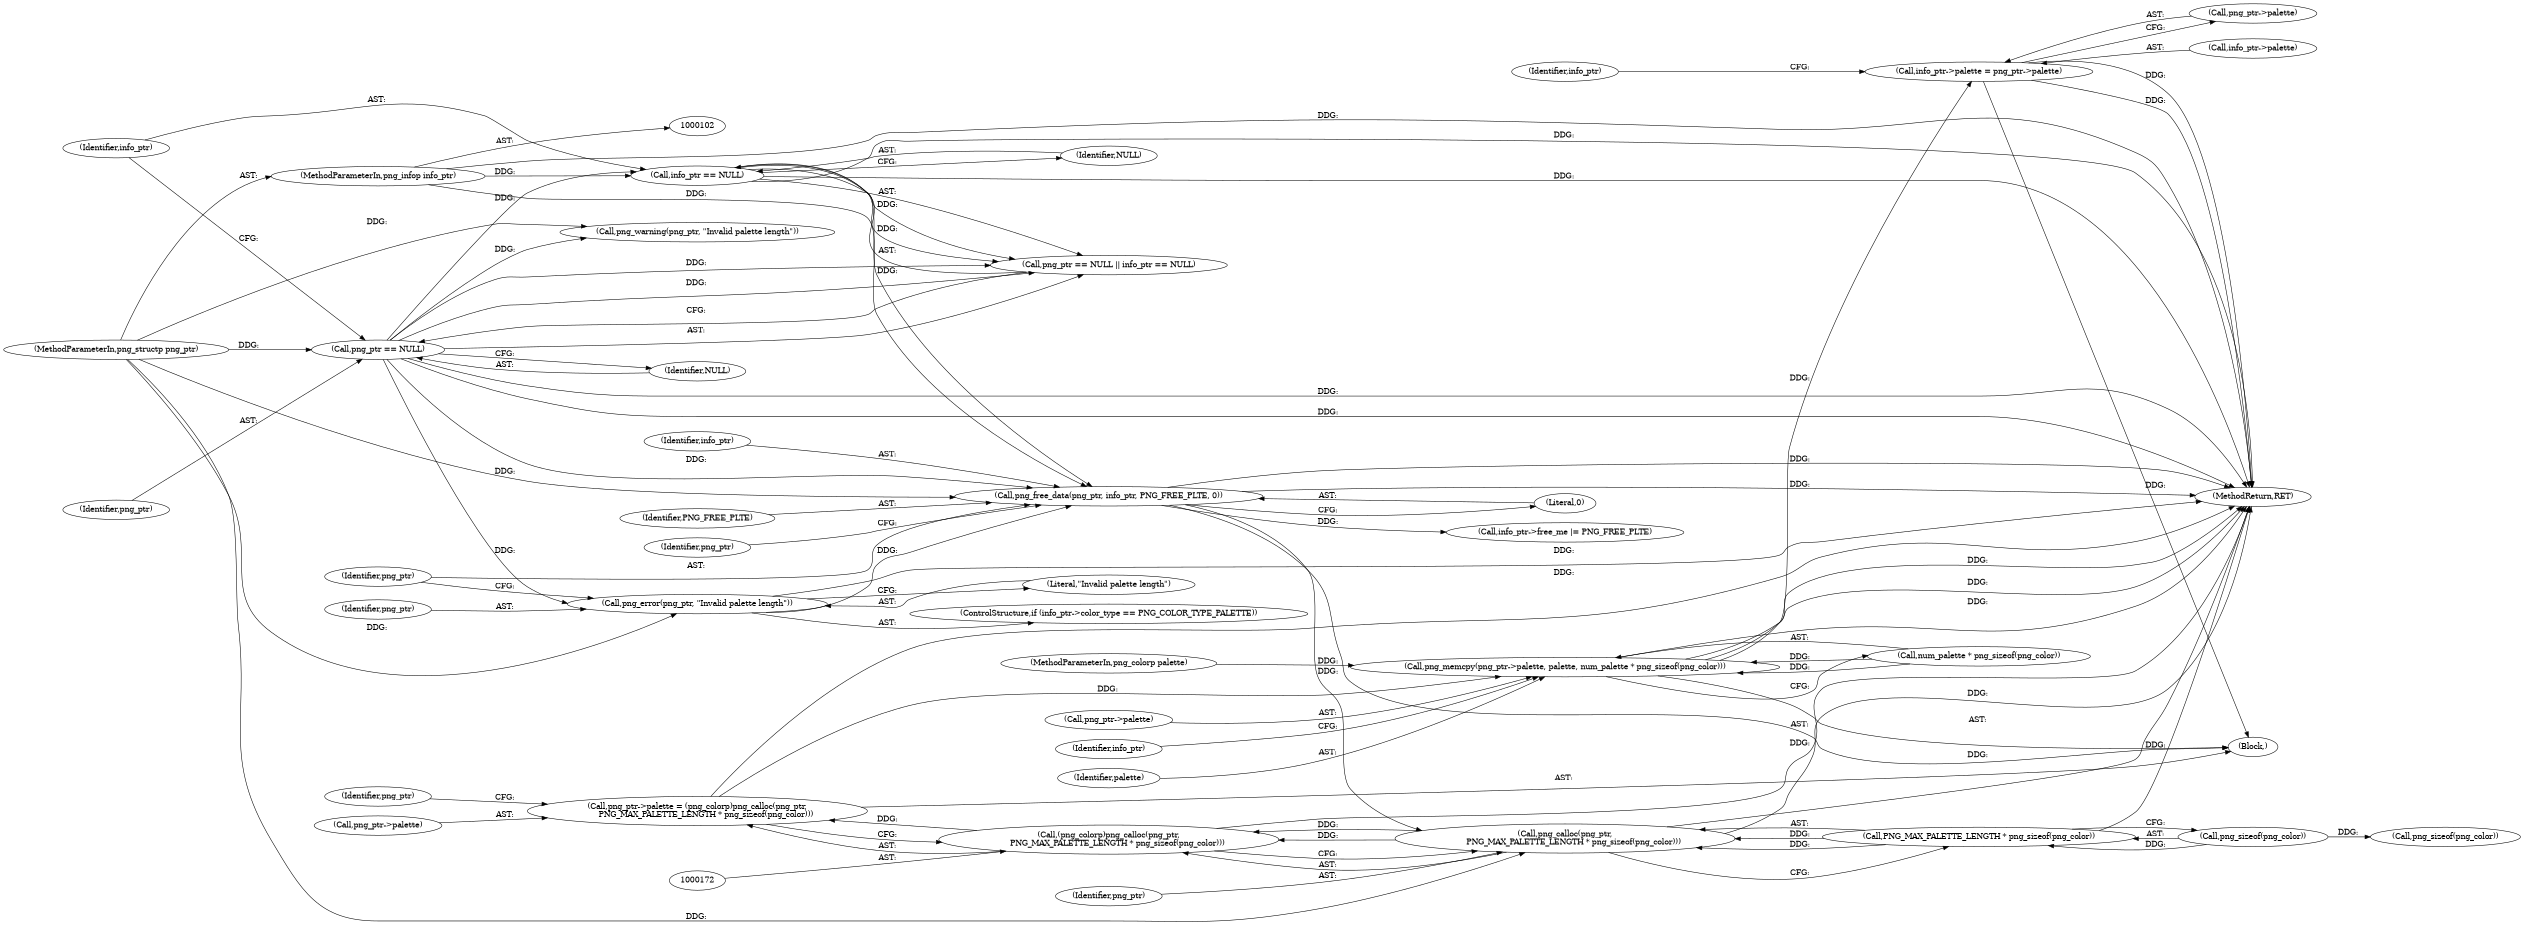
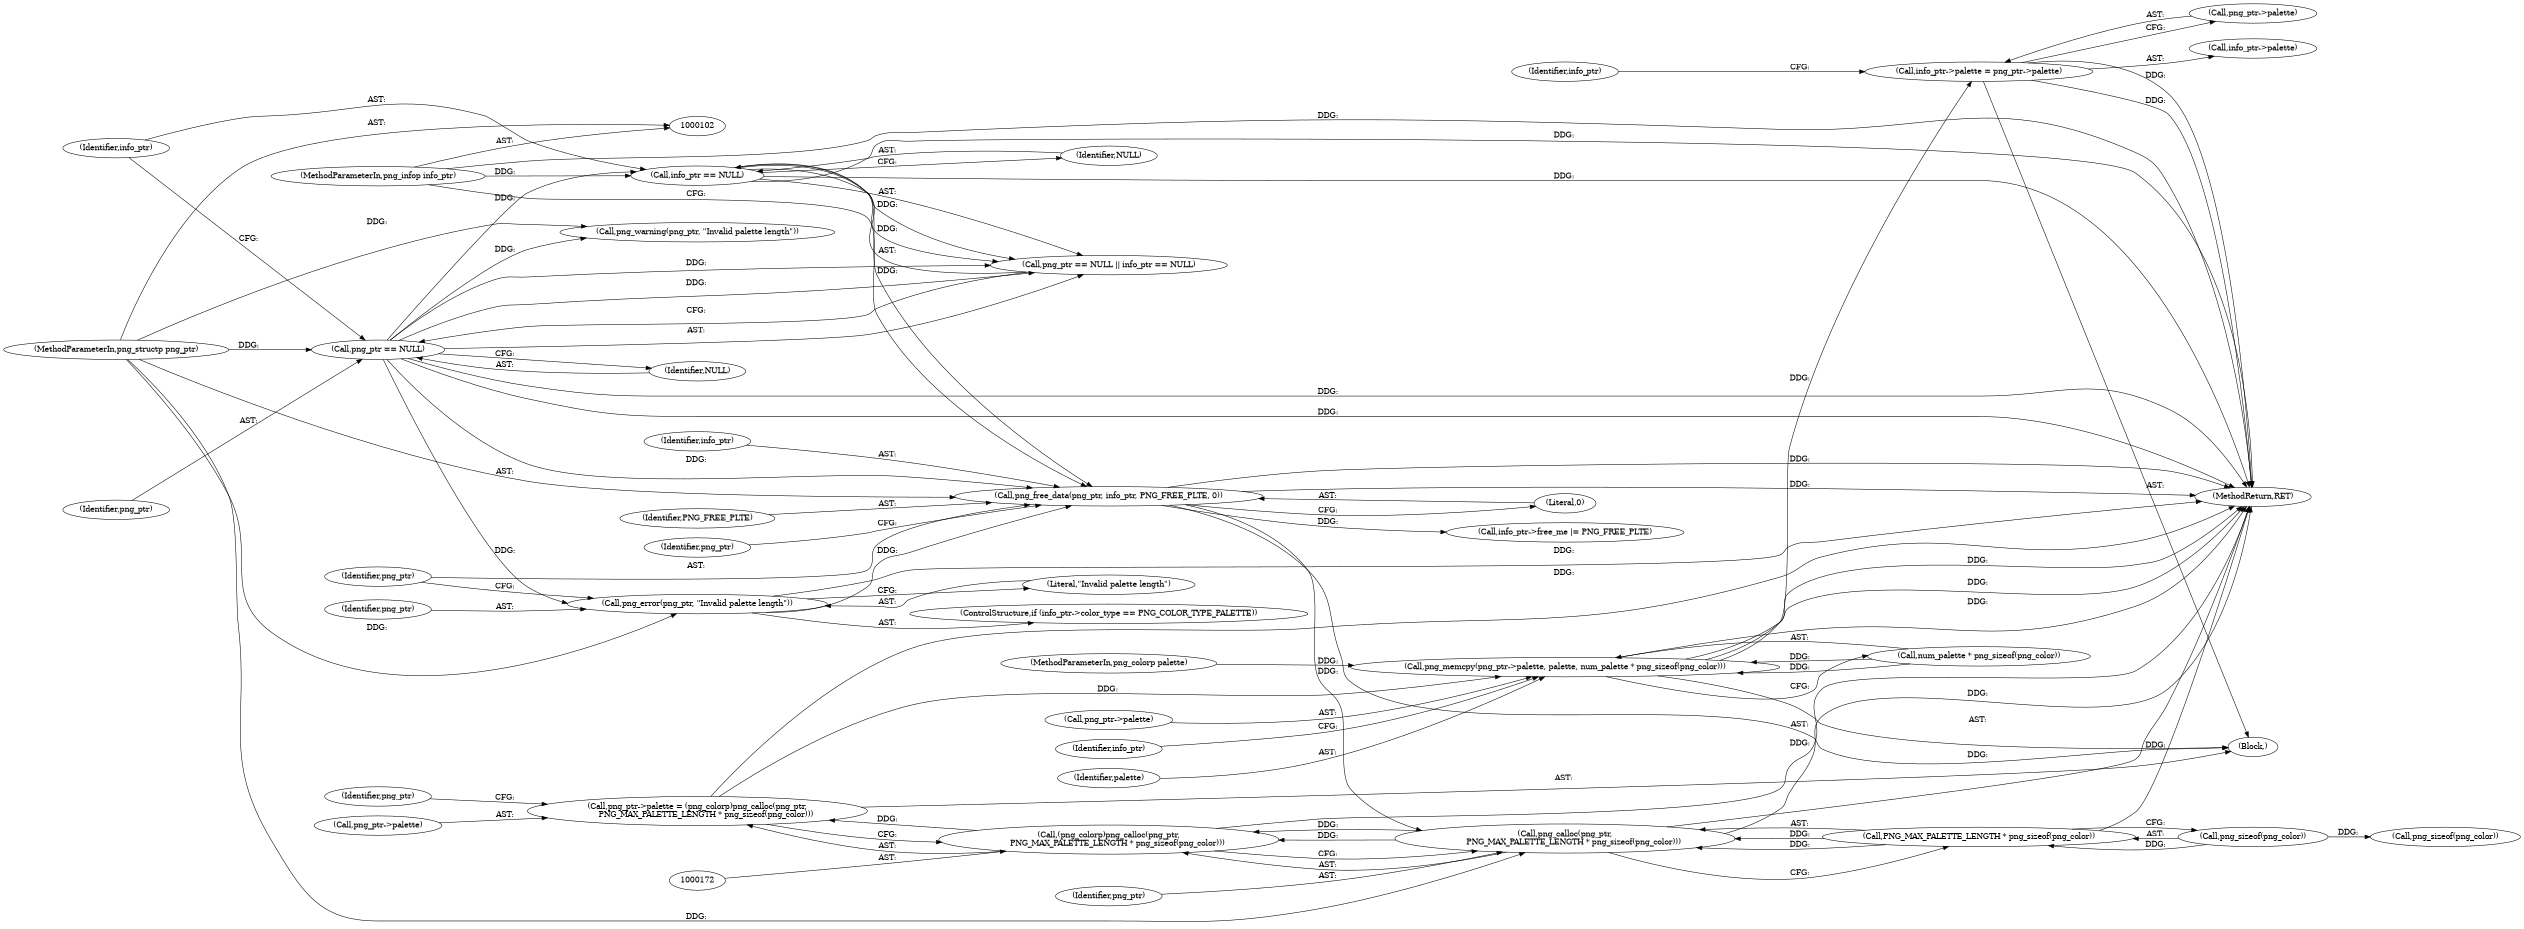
edge "(Call,info_ptr->palette)" -> "(Call,info_ptr->palette = png_ptr->palette)": reversed
edge "(MethodParameterIn,png_infop info_ptr)" -> "(Call,png_free_data(png_ptr, info_ptr, PNG_FREE_PLTE, 0))": label "DDG: " -> "CFG: "
edge "(MethodParameterIn,png_structp png_ptr)" -> "(MethodParameterIn,png_infop info_ptr)": now "(MethodParameterIn,png_structp png_ptr)" -> "1000102"
edge "(MethodParameterIn,png_structp png_ptr)" -> "(Call,png_free_data(png_ptr, info_ptr, PNG_FREE_PLTE, 0))": label "DDG: " -> "AST: "
edge "(Call,info_ptr->palette = png_ptr->palette)" -> "(Block,)": label "DDG: " -> "AST: "
